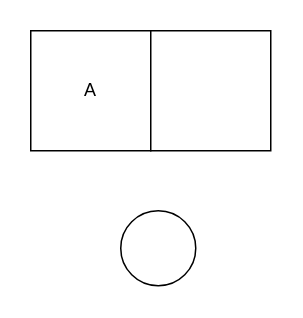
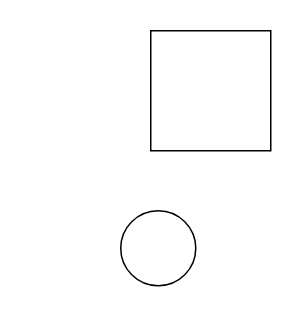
node "A": removed
